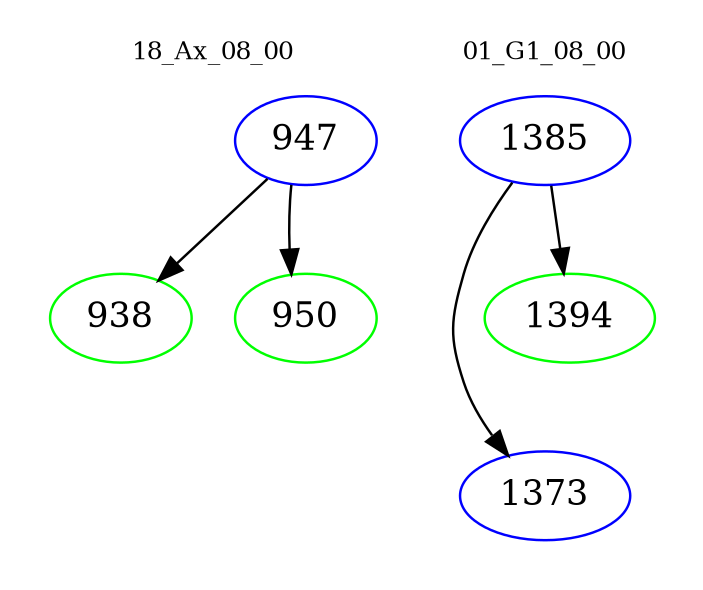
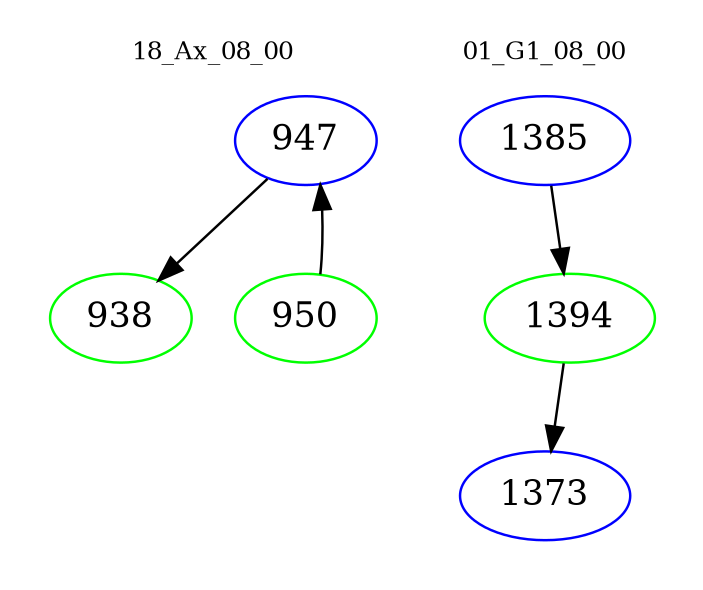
edge "947" -> "950": reversed
edge "1385" -> "1373": now "1394" -> "1373"
